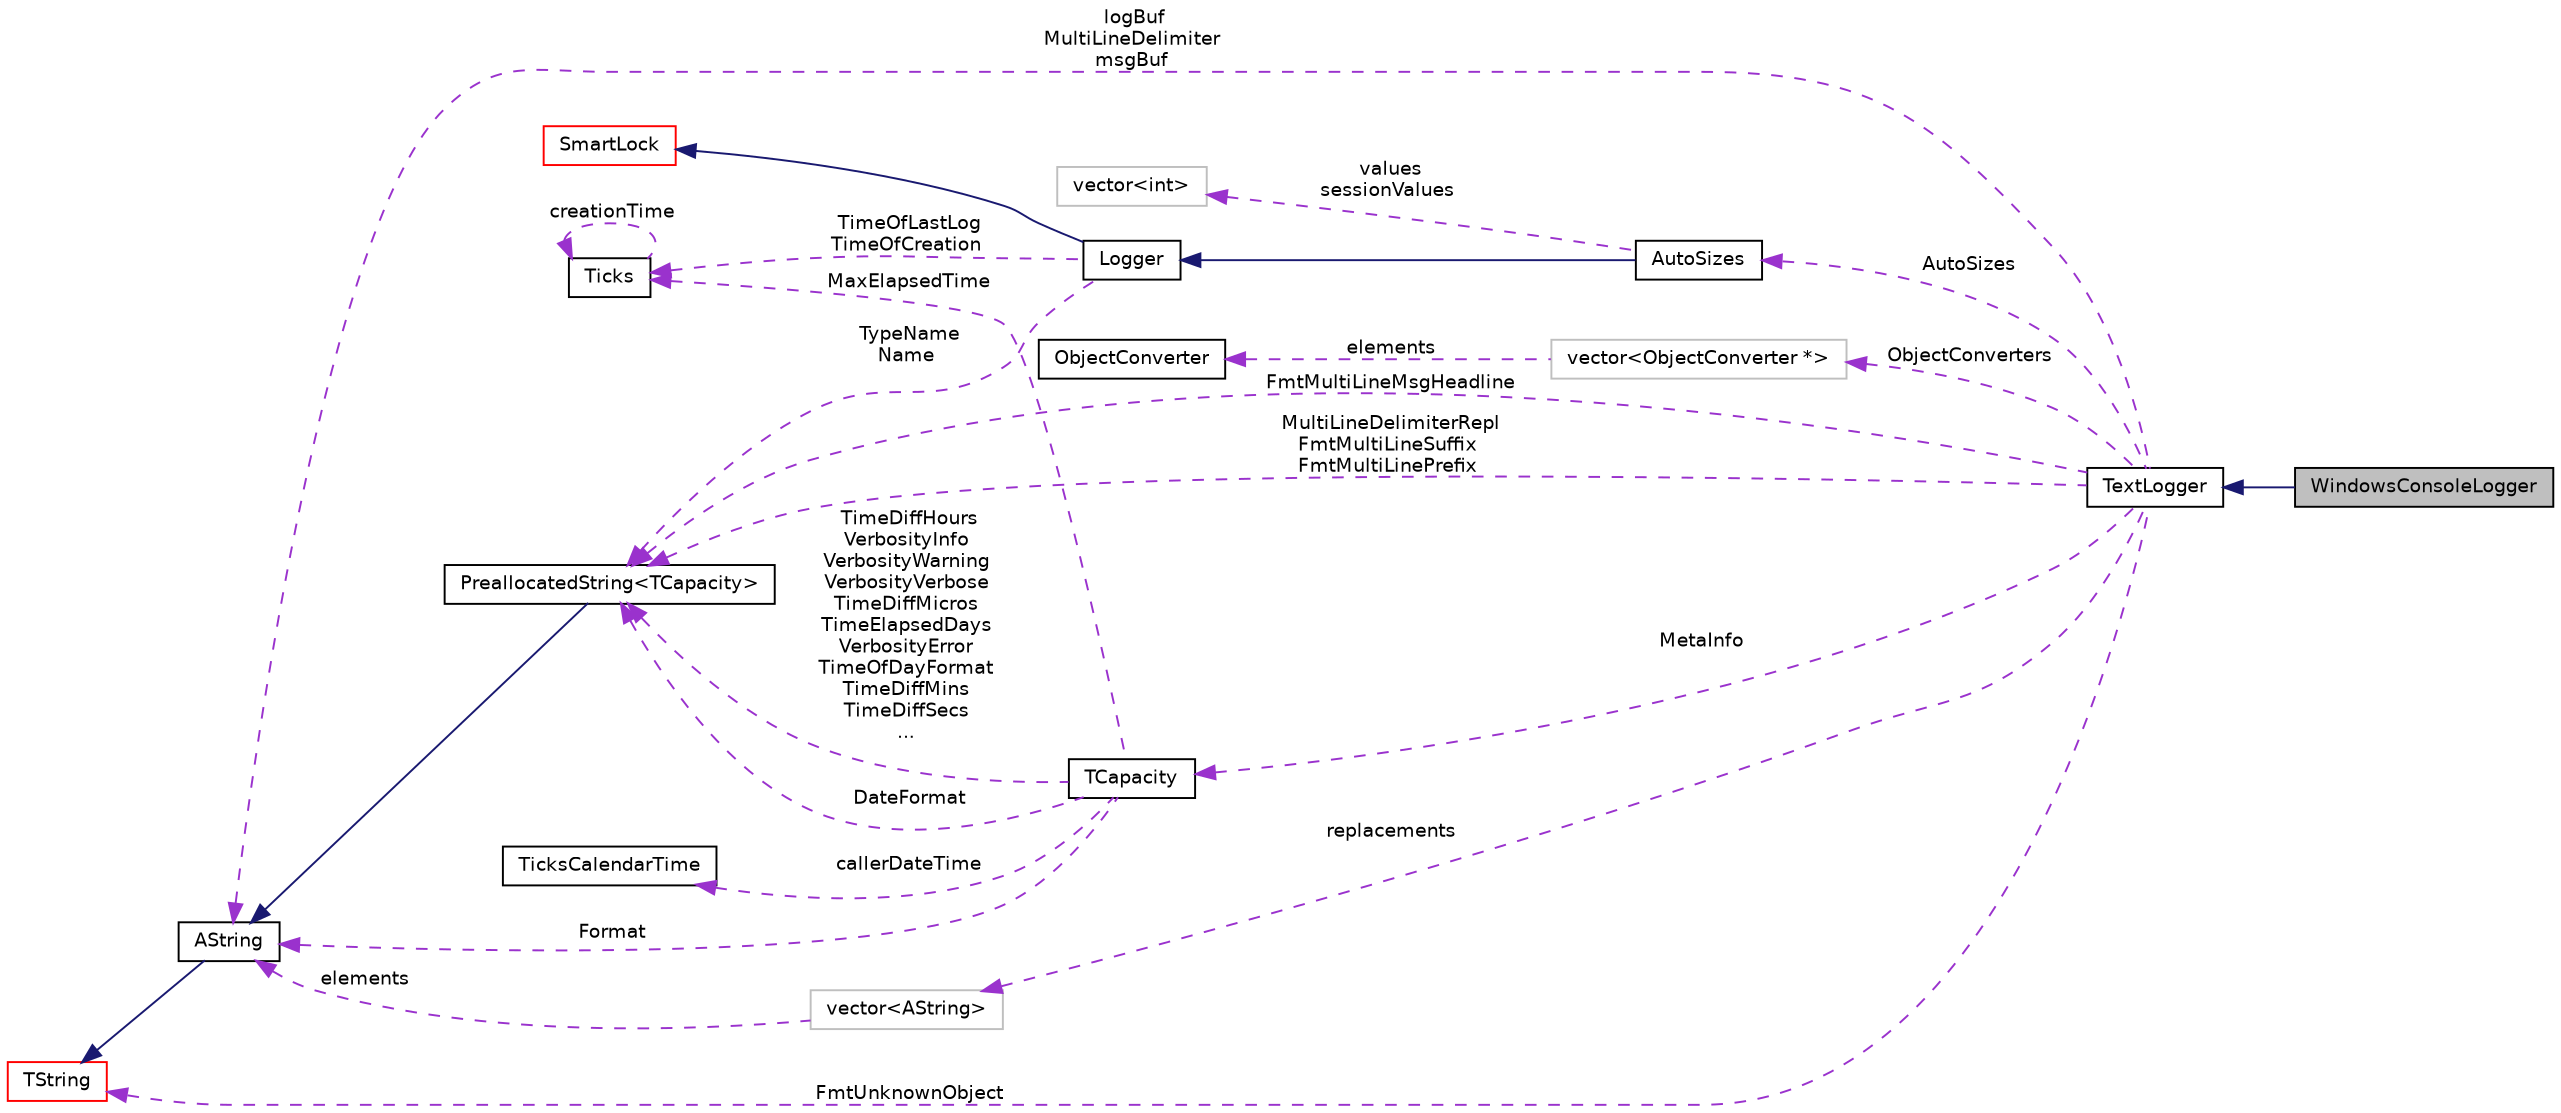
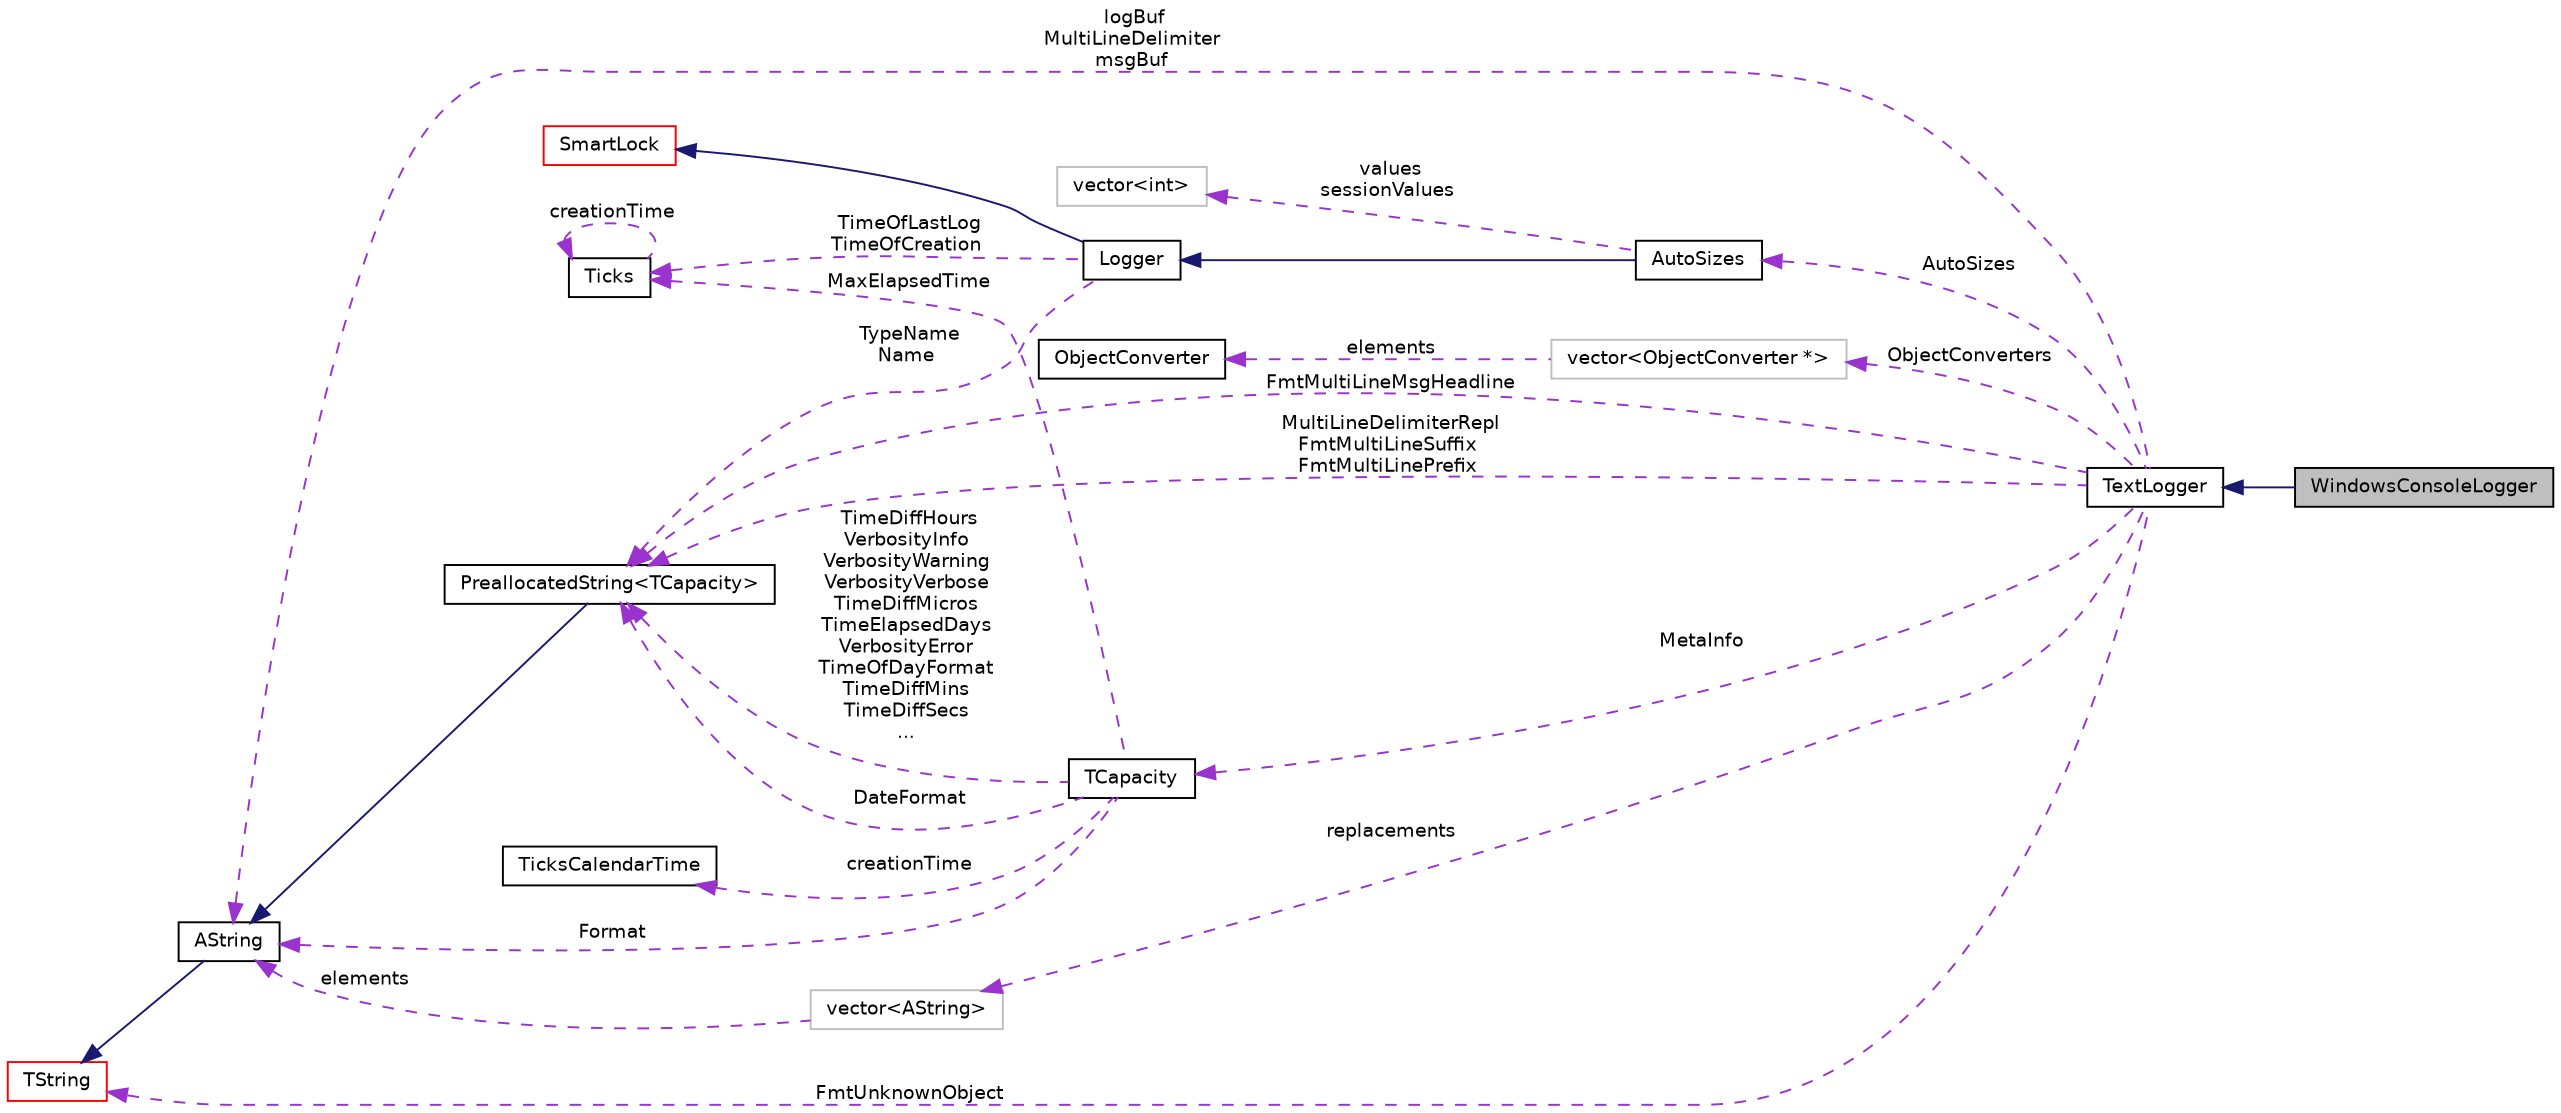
edge "TCapacity" -> "TicksCalendarTime": label " callerDateTime" -> " creationTime"
